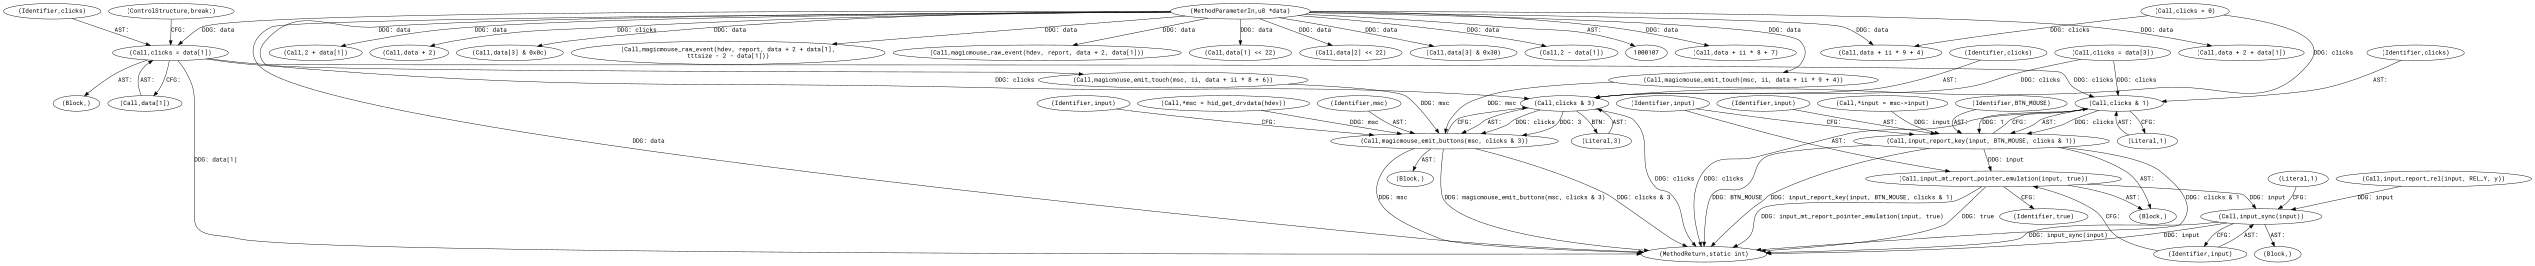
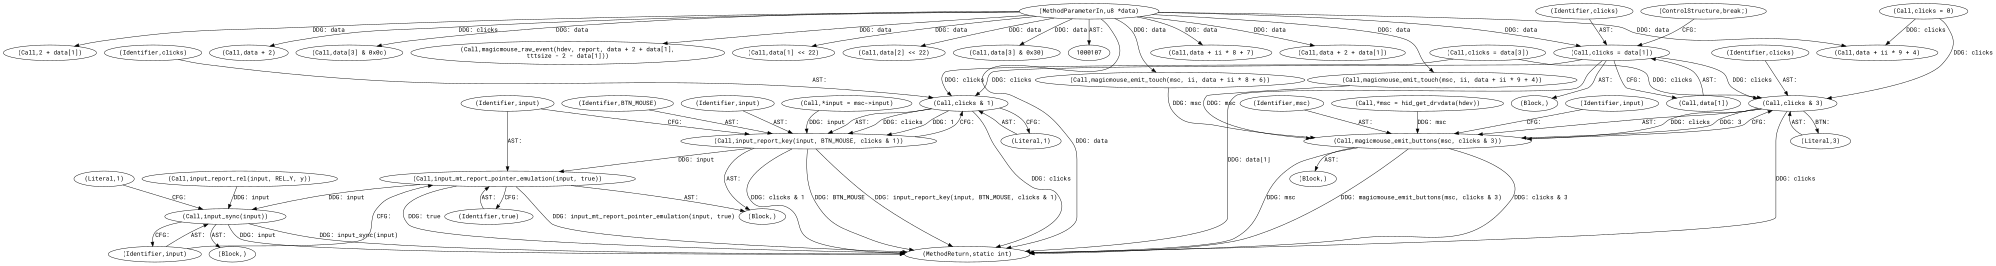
node "(Call,magicmouse_raw_event(hdev, report, data + 2, data[1]))": removed
node "(Call,2 - data[1])": removed
edge "(Identifier,true)" -> "(Call,input_mt_report_pointer_emulation(input, true))": added, label "AST:"
